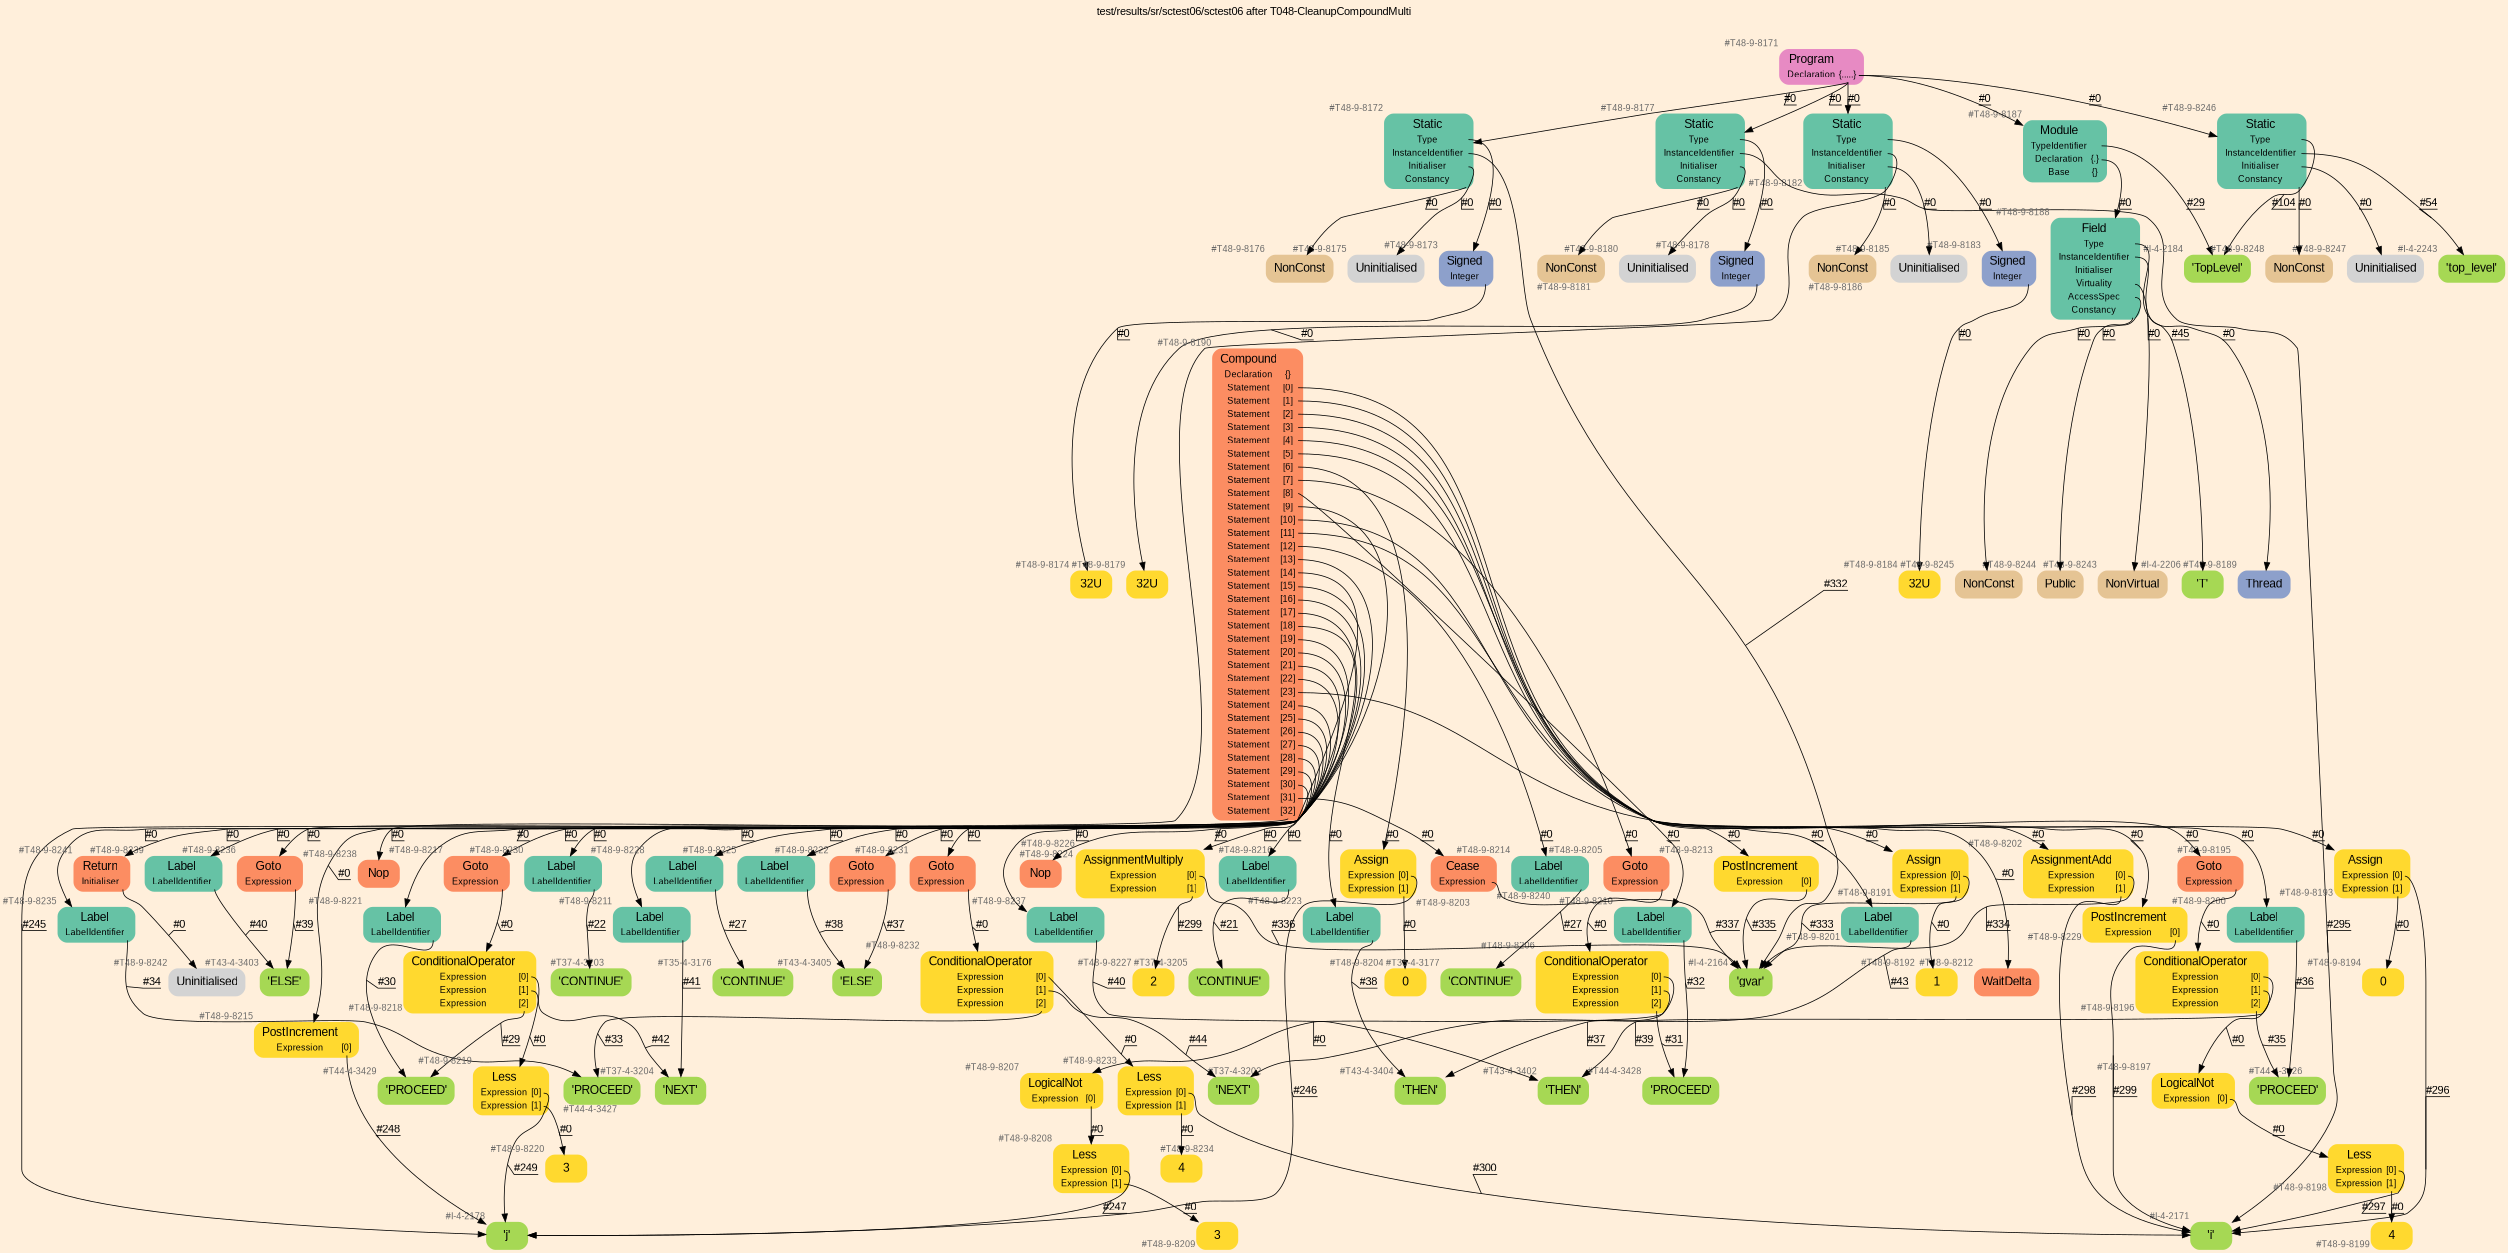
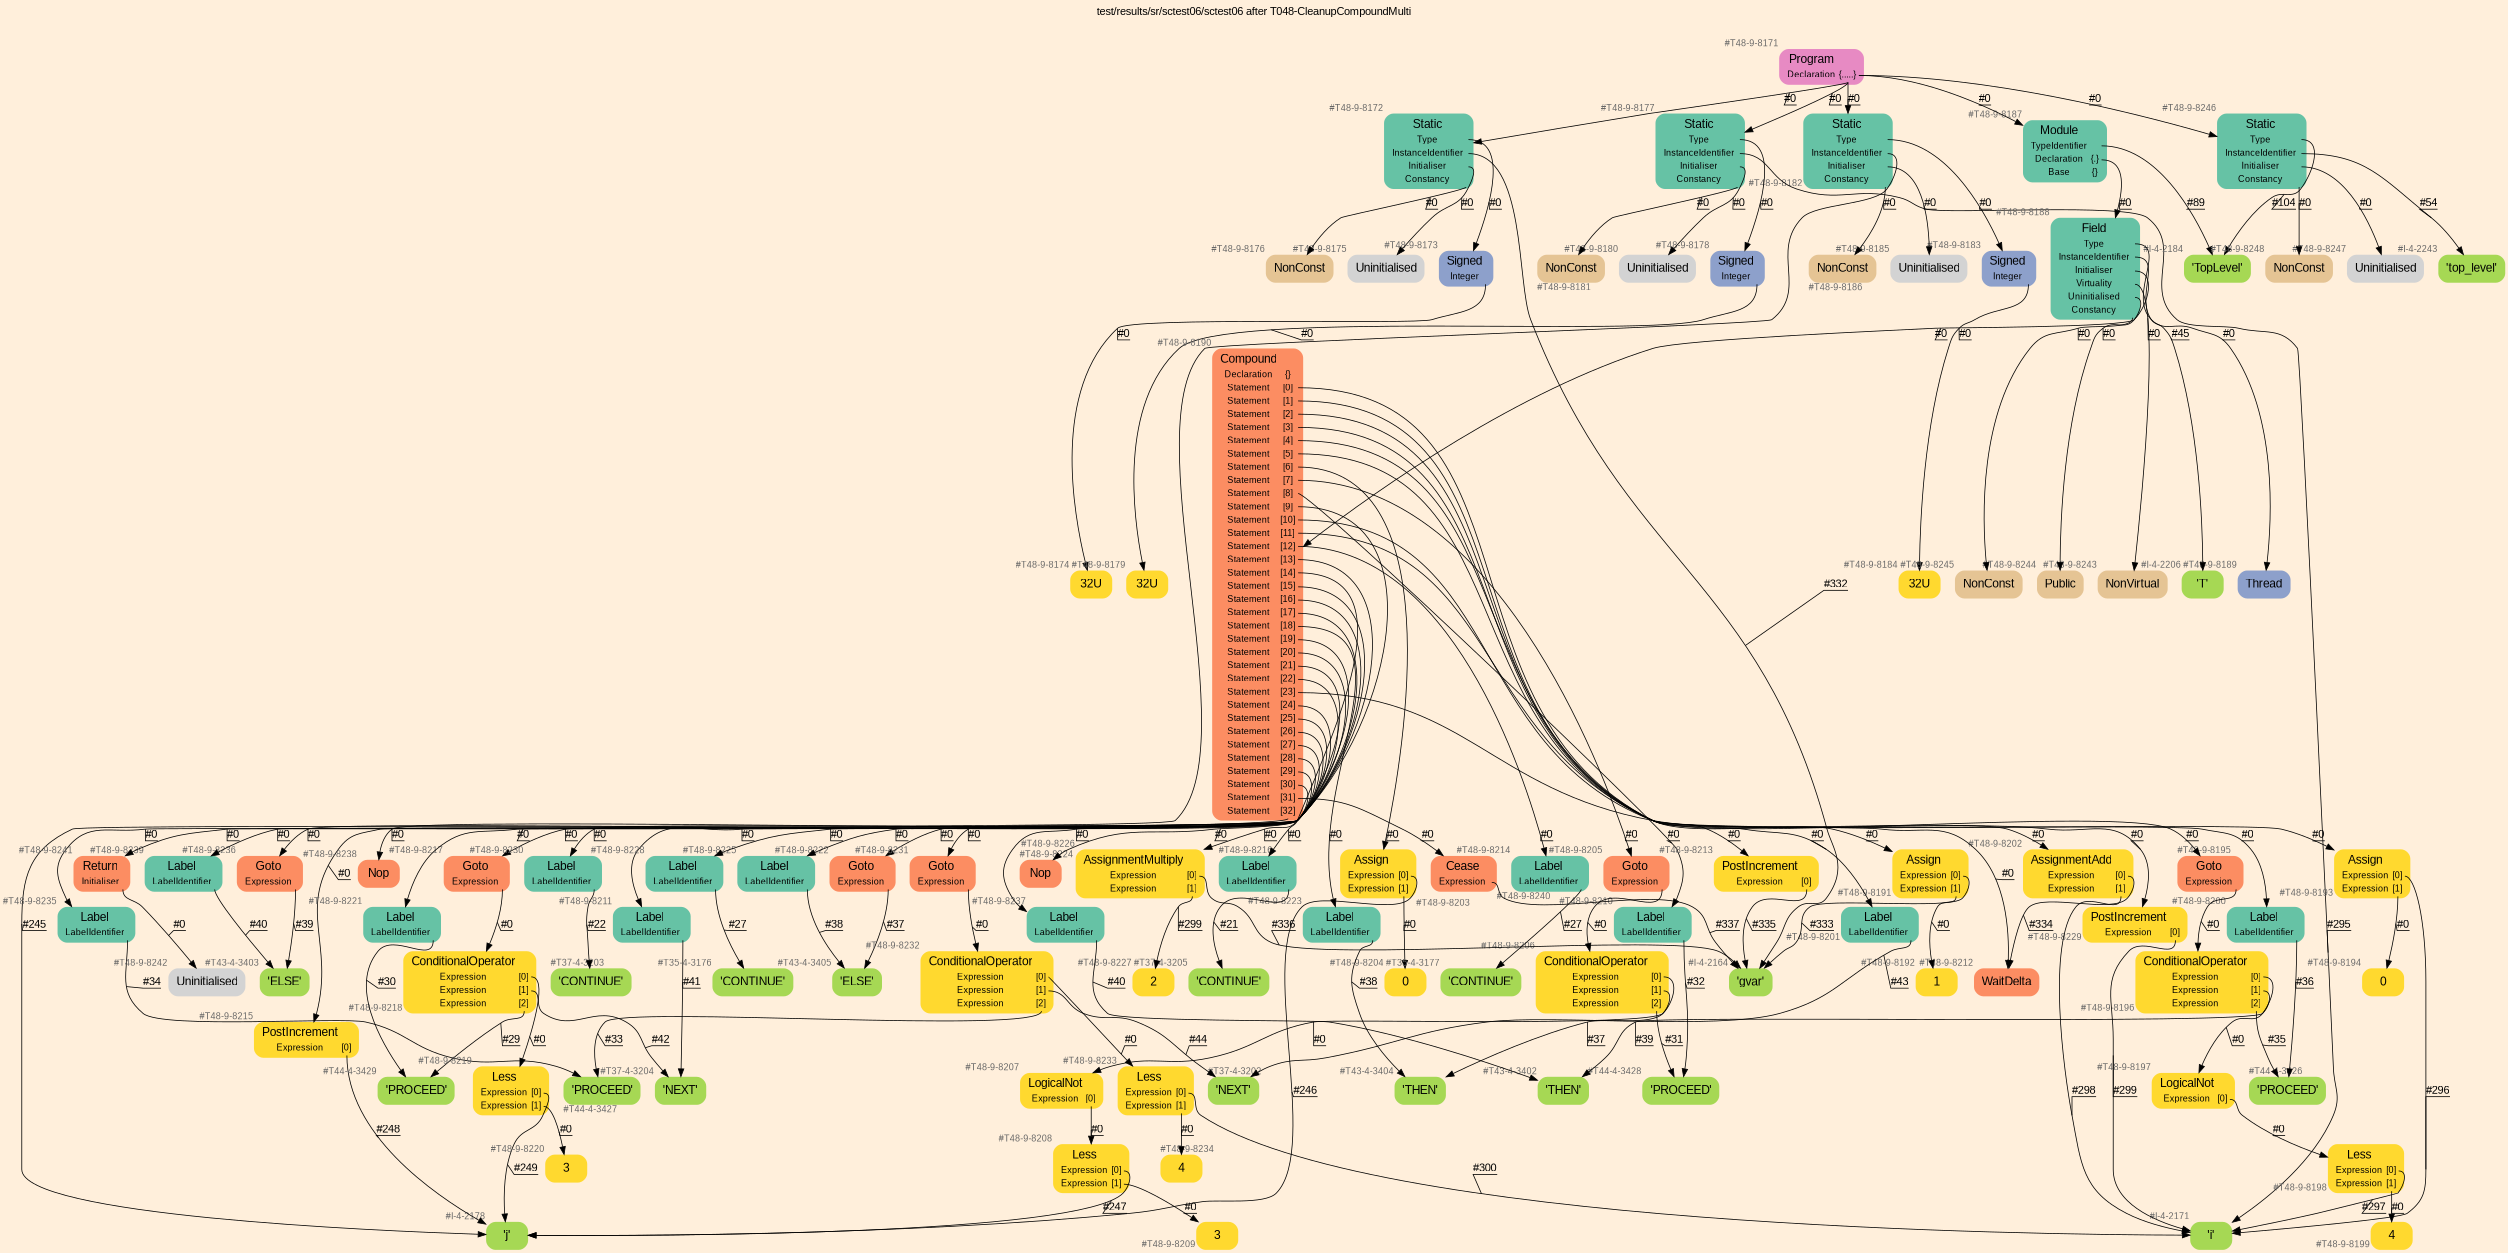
edge "Module" -> "'TopLevel'": label "#29" -> "#89"
node "Field": text "AccessSpec" -> "Uninitialised"
edge "Field" -> "Compound": added, label "#0"
edge "AssignmentAdd" -> "'gvar'": now "AssignmentAdd" -> "WaitDelta"
